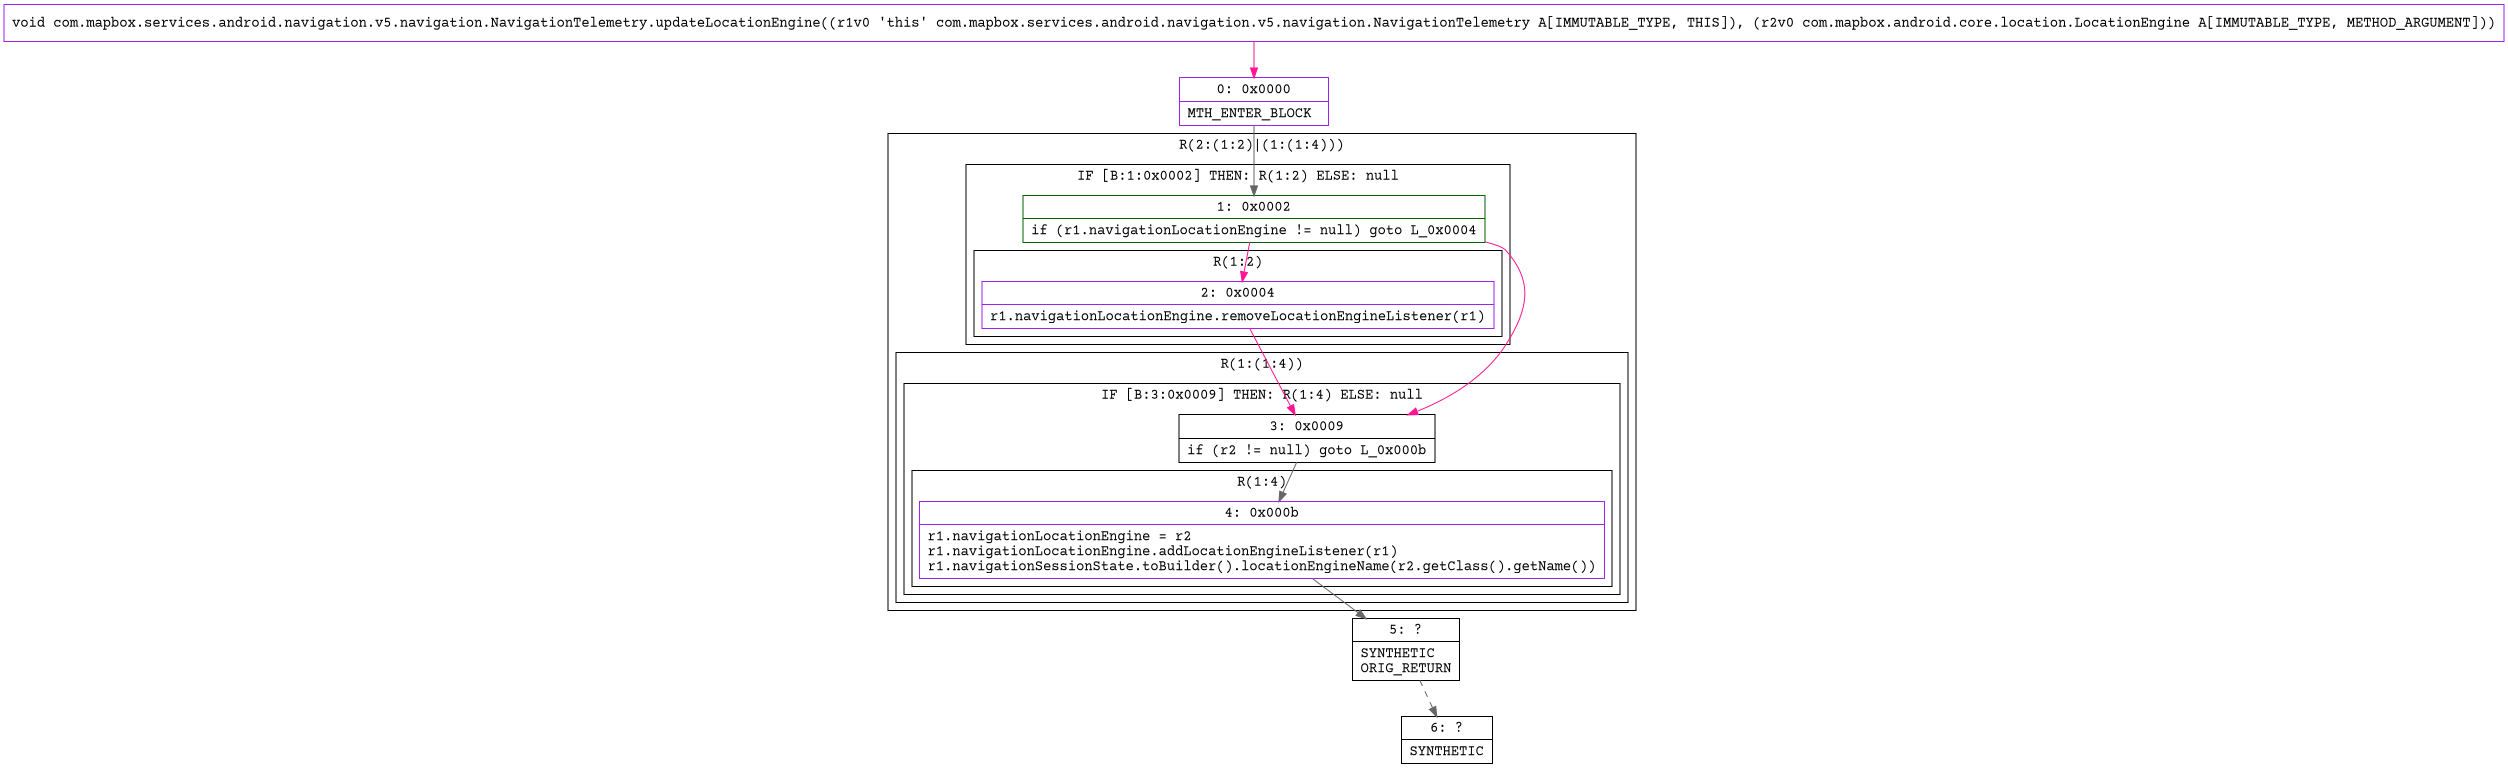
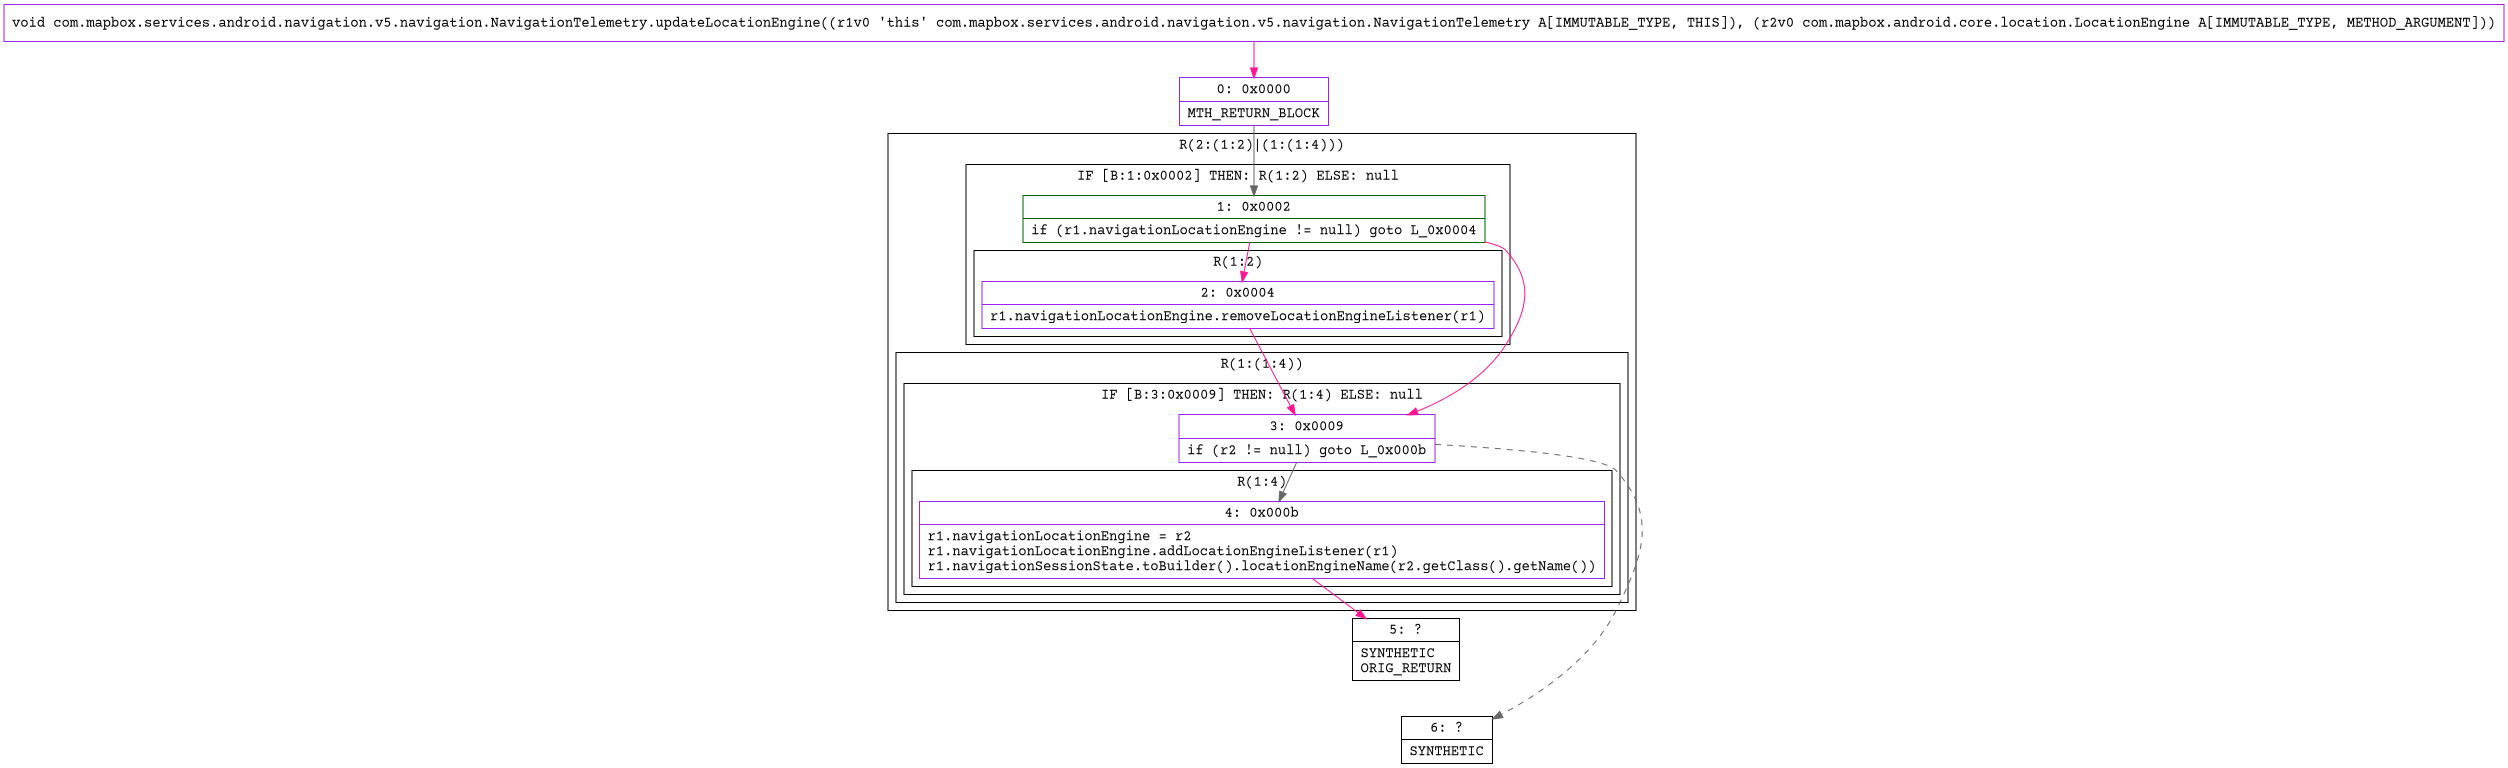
node "0: 0x0000": text "MTH_ENTER_BLOCK" -> "MTH_RETURN_BLOCK"
node "3: 0x0009": color black -> purple
edge "4: 0x000b" -> "5: ?": color gray40 -> deeppink
edge "5: ?" -> "6: ?": now "3: 0x0009" -> "6: ?"
